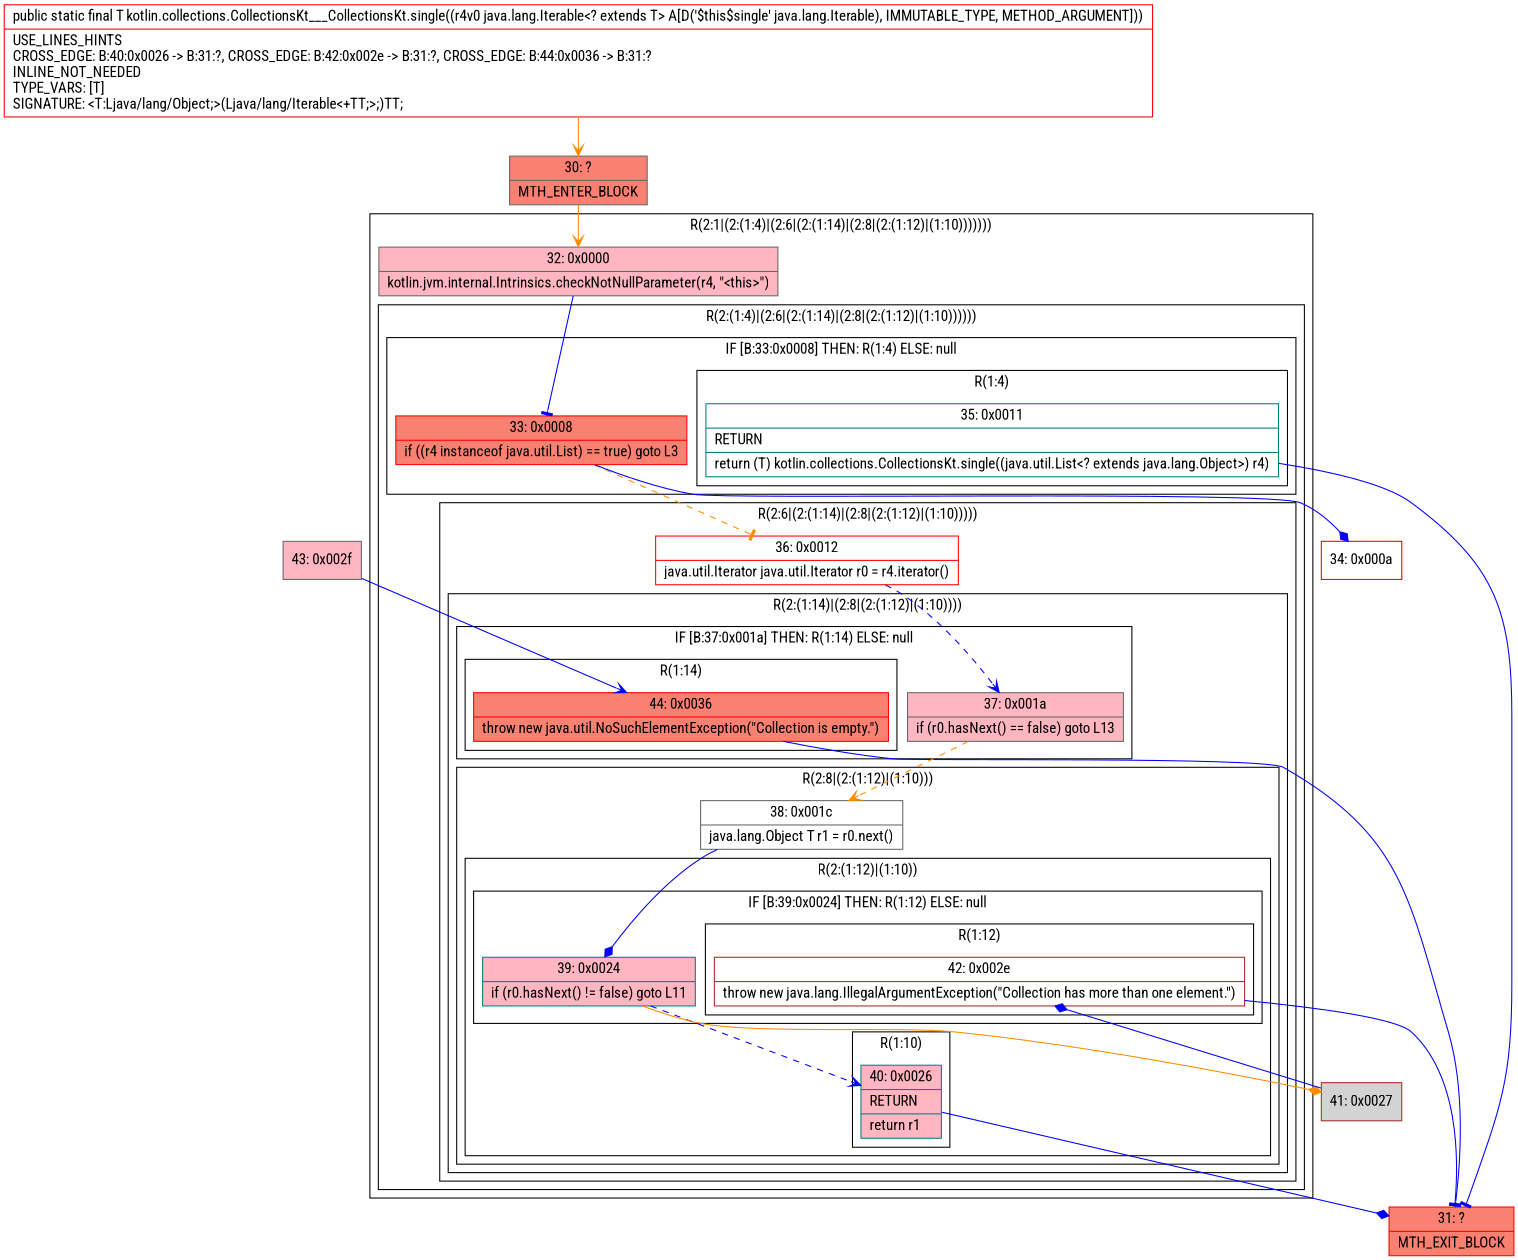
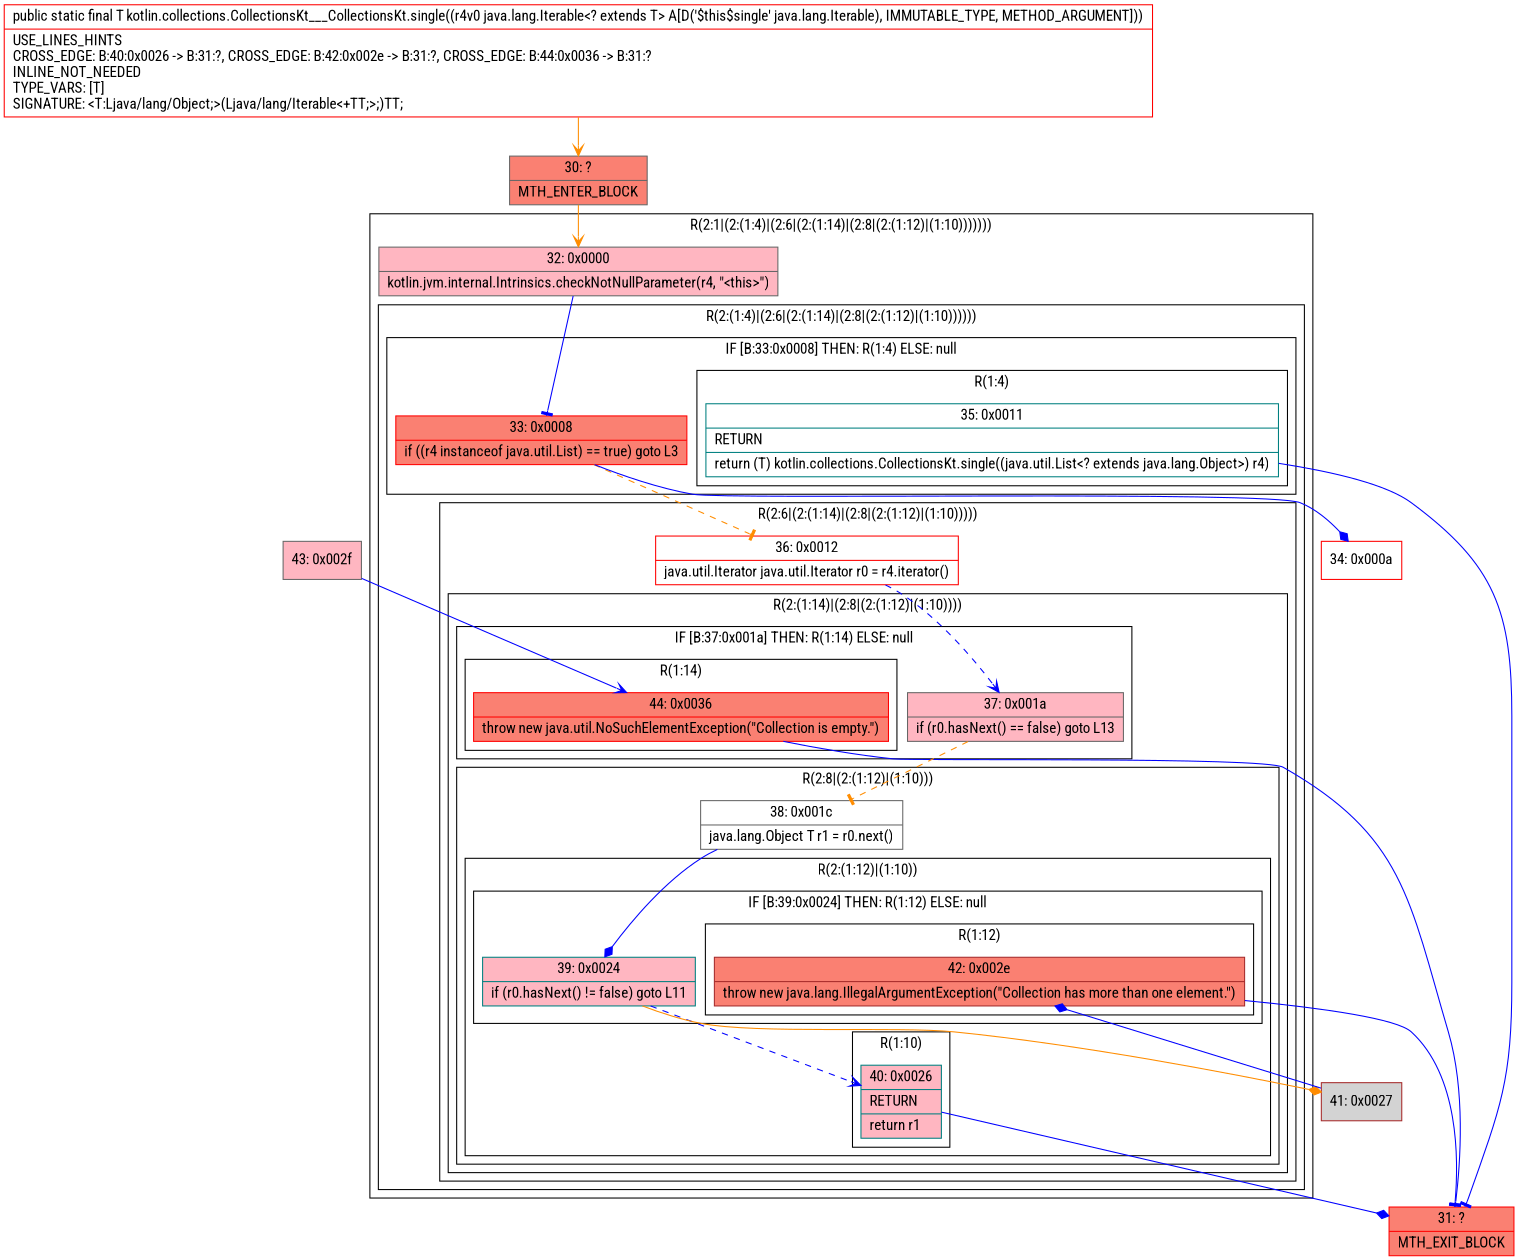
edge "37: 0x001a" -> "38: 0x001c": arrowhead vee -> tee
node "42: 0x002e": fillcolor white -> salmon
